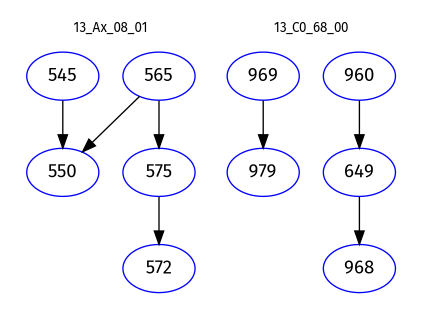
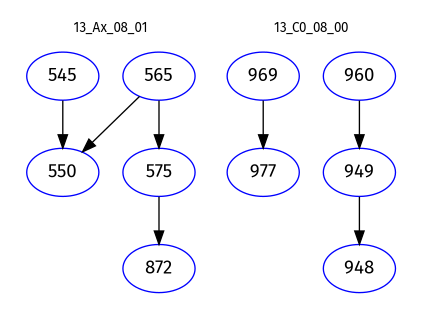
cluster "13_C0_68_00": label "13_C0_68_00" -> "13_C0_08_00"
node "979": label "979" -> "977"
node "649": label "649" -> "949"
node "572": label "572" -> "872"
node "968": label "968" -> "948"
